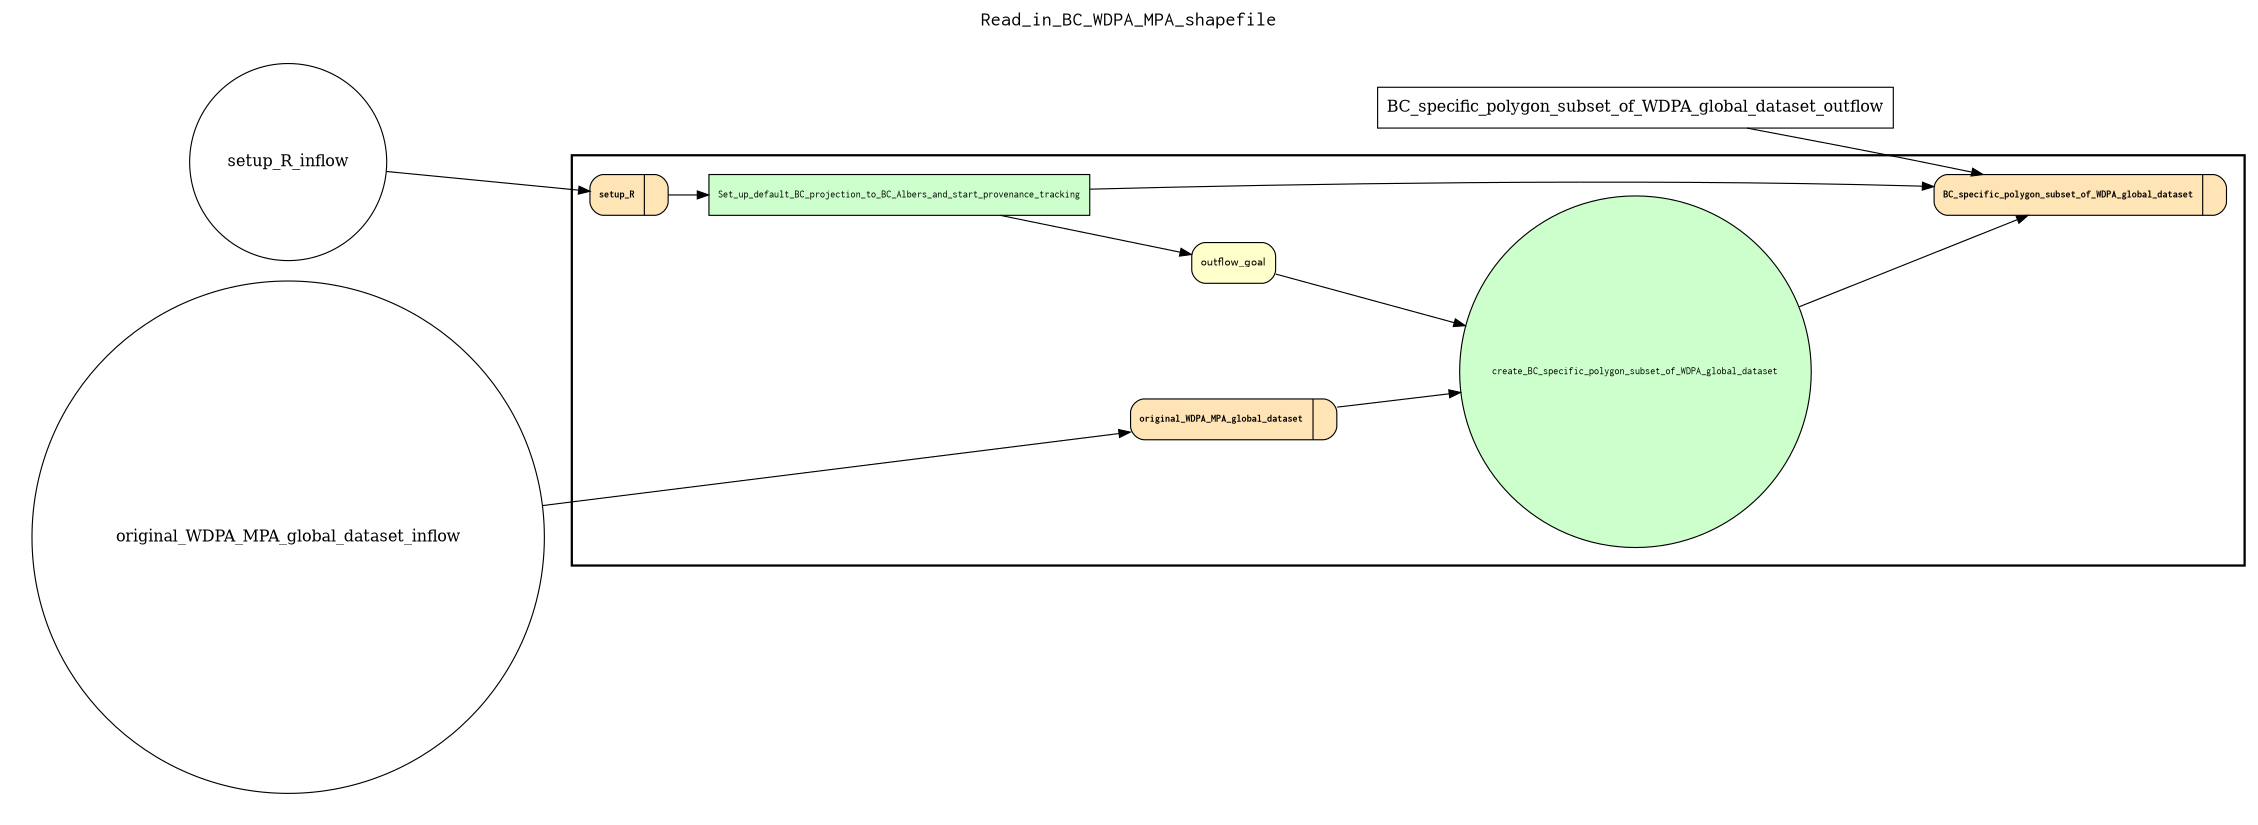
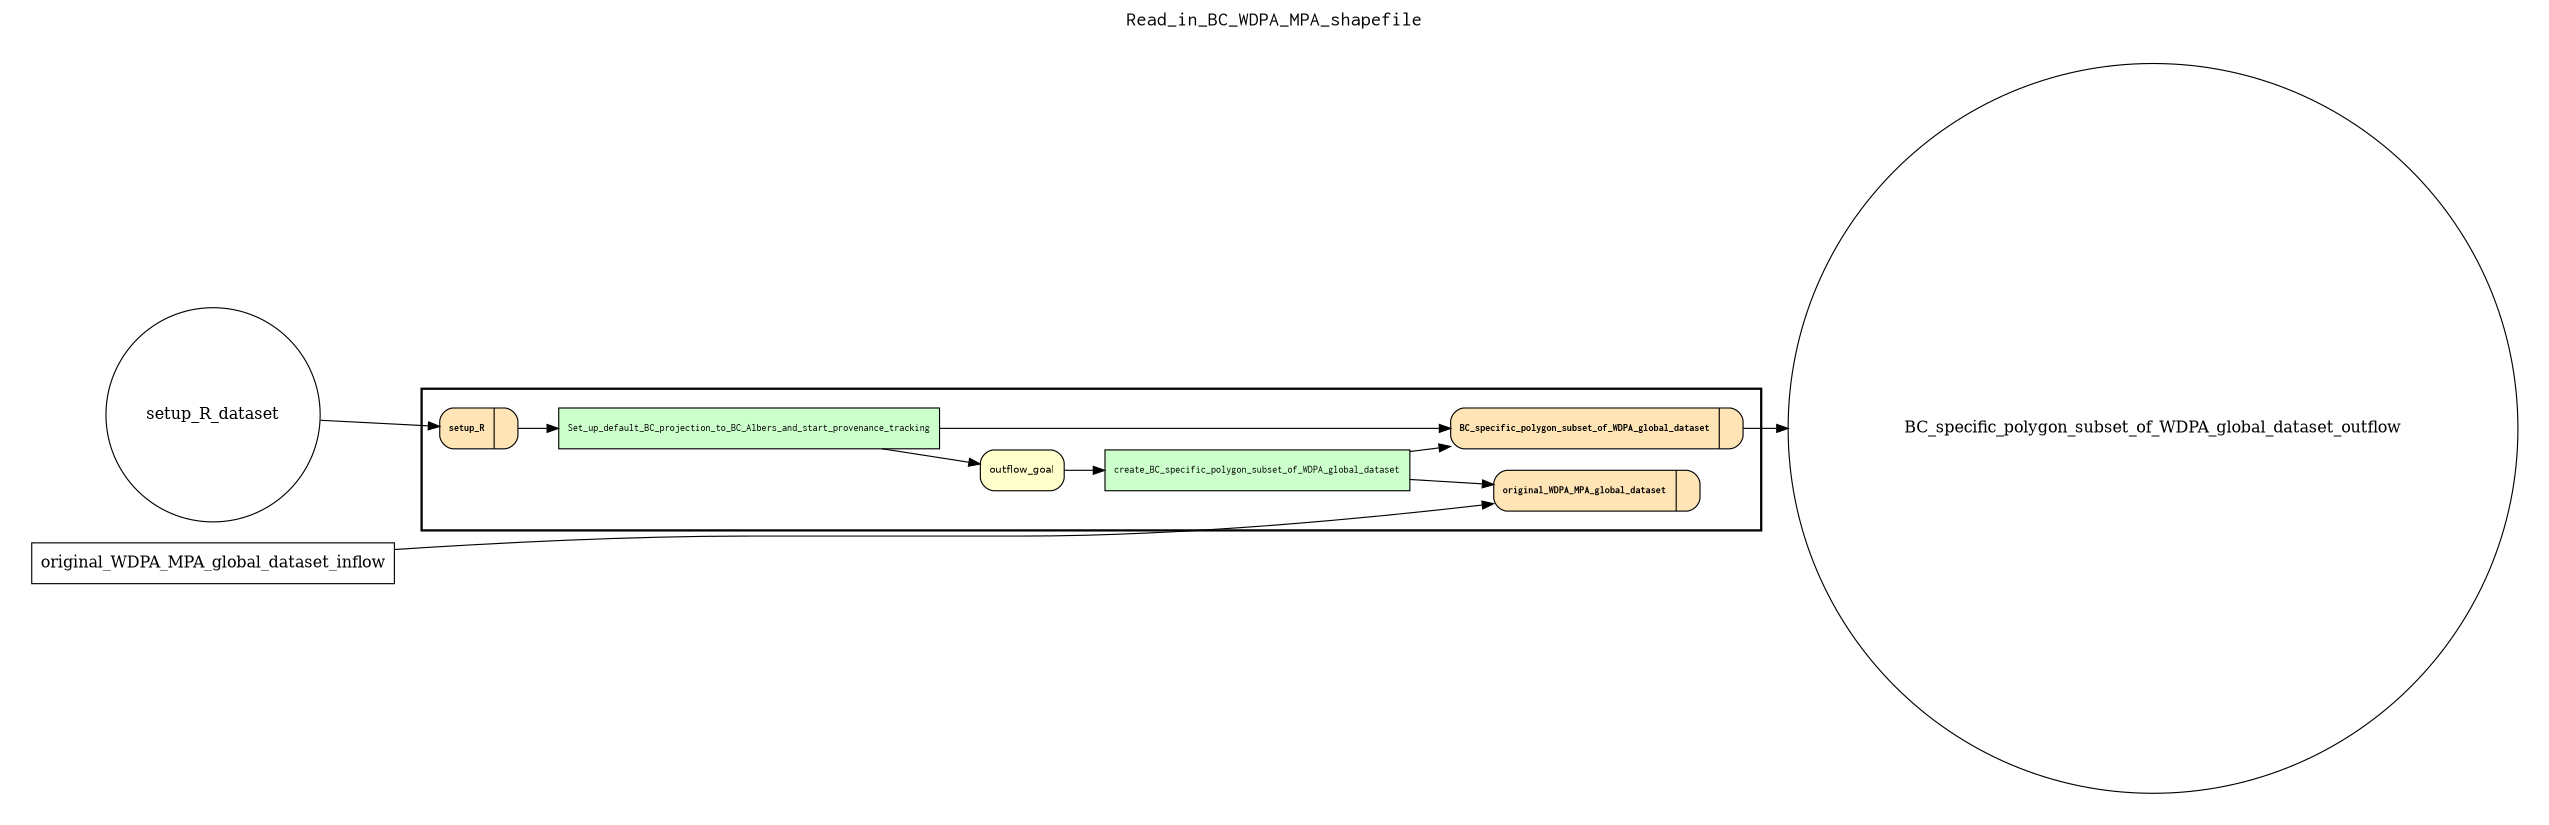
node "BC_specific_polygon_subset_of_WDPA_global_dataset_outflow": shape box -> circle
edge "BC_specific_polygon_subset_of_WDPA_global_dataset_outflow" -> "BC_specific_polygon_subset_of_WDPA_global_dataset": reversed
node "setup_R_inflow": label "setup_R_inflow" -> "setup_R_dataset"
node "create_BC_specific_polygon_subset_of_WDPA_global_dataset": shape circle -> box
edge "original_WDPA_MPA_global_dataset" -> "create_BC_specific_polygon_subset_of_WDPA_global_dataset": reversed
node "original_WDPA_MPA_global_dataset_inflow": shape circle -> box
